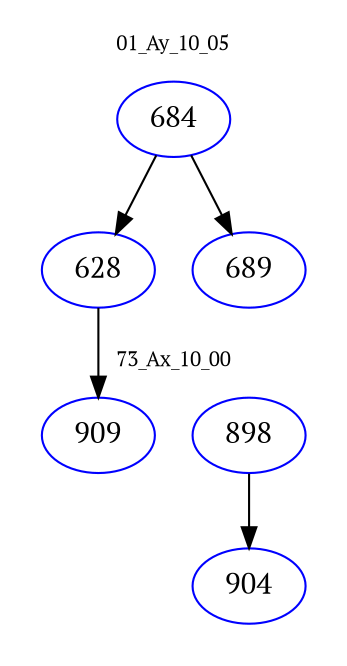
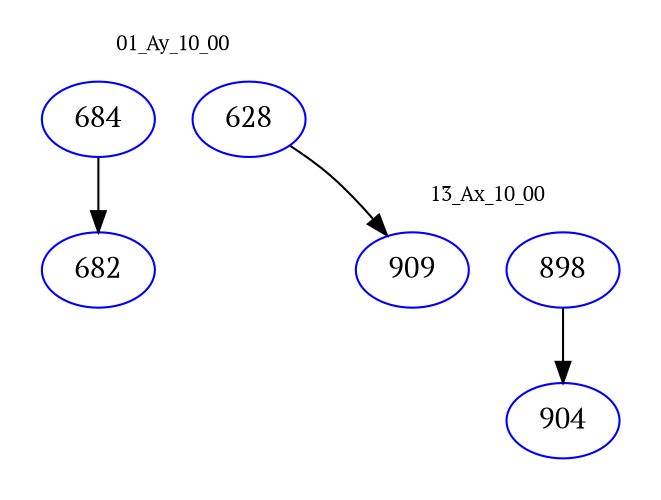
cluster "01_Ay_10_05": label "01_Ay_10_05" -> "01_Ay_10_00"
edge "684" -> "628": removed
node "689": label "689" -> "682"
cluster "73_Ax_10_00": label "73_Ax_10_00" -> "13_Ax_10_00"
